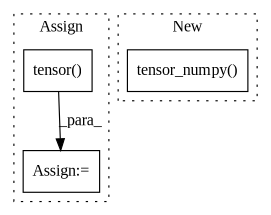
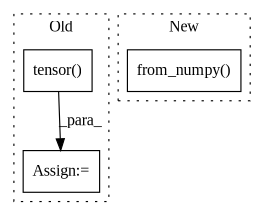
cluster "Assign": label "Assign" -> "Old"
node "tensor_numpy()": label "tensor_numpy()" -> "from_numpy()"
